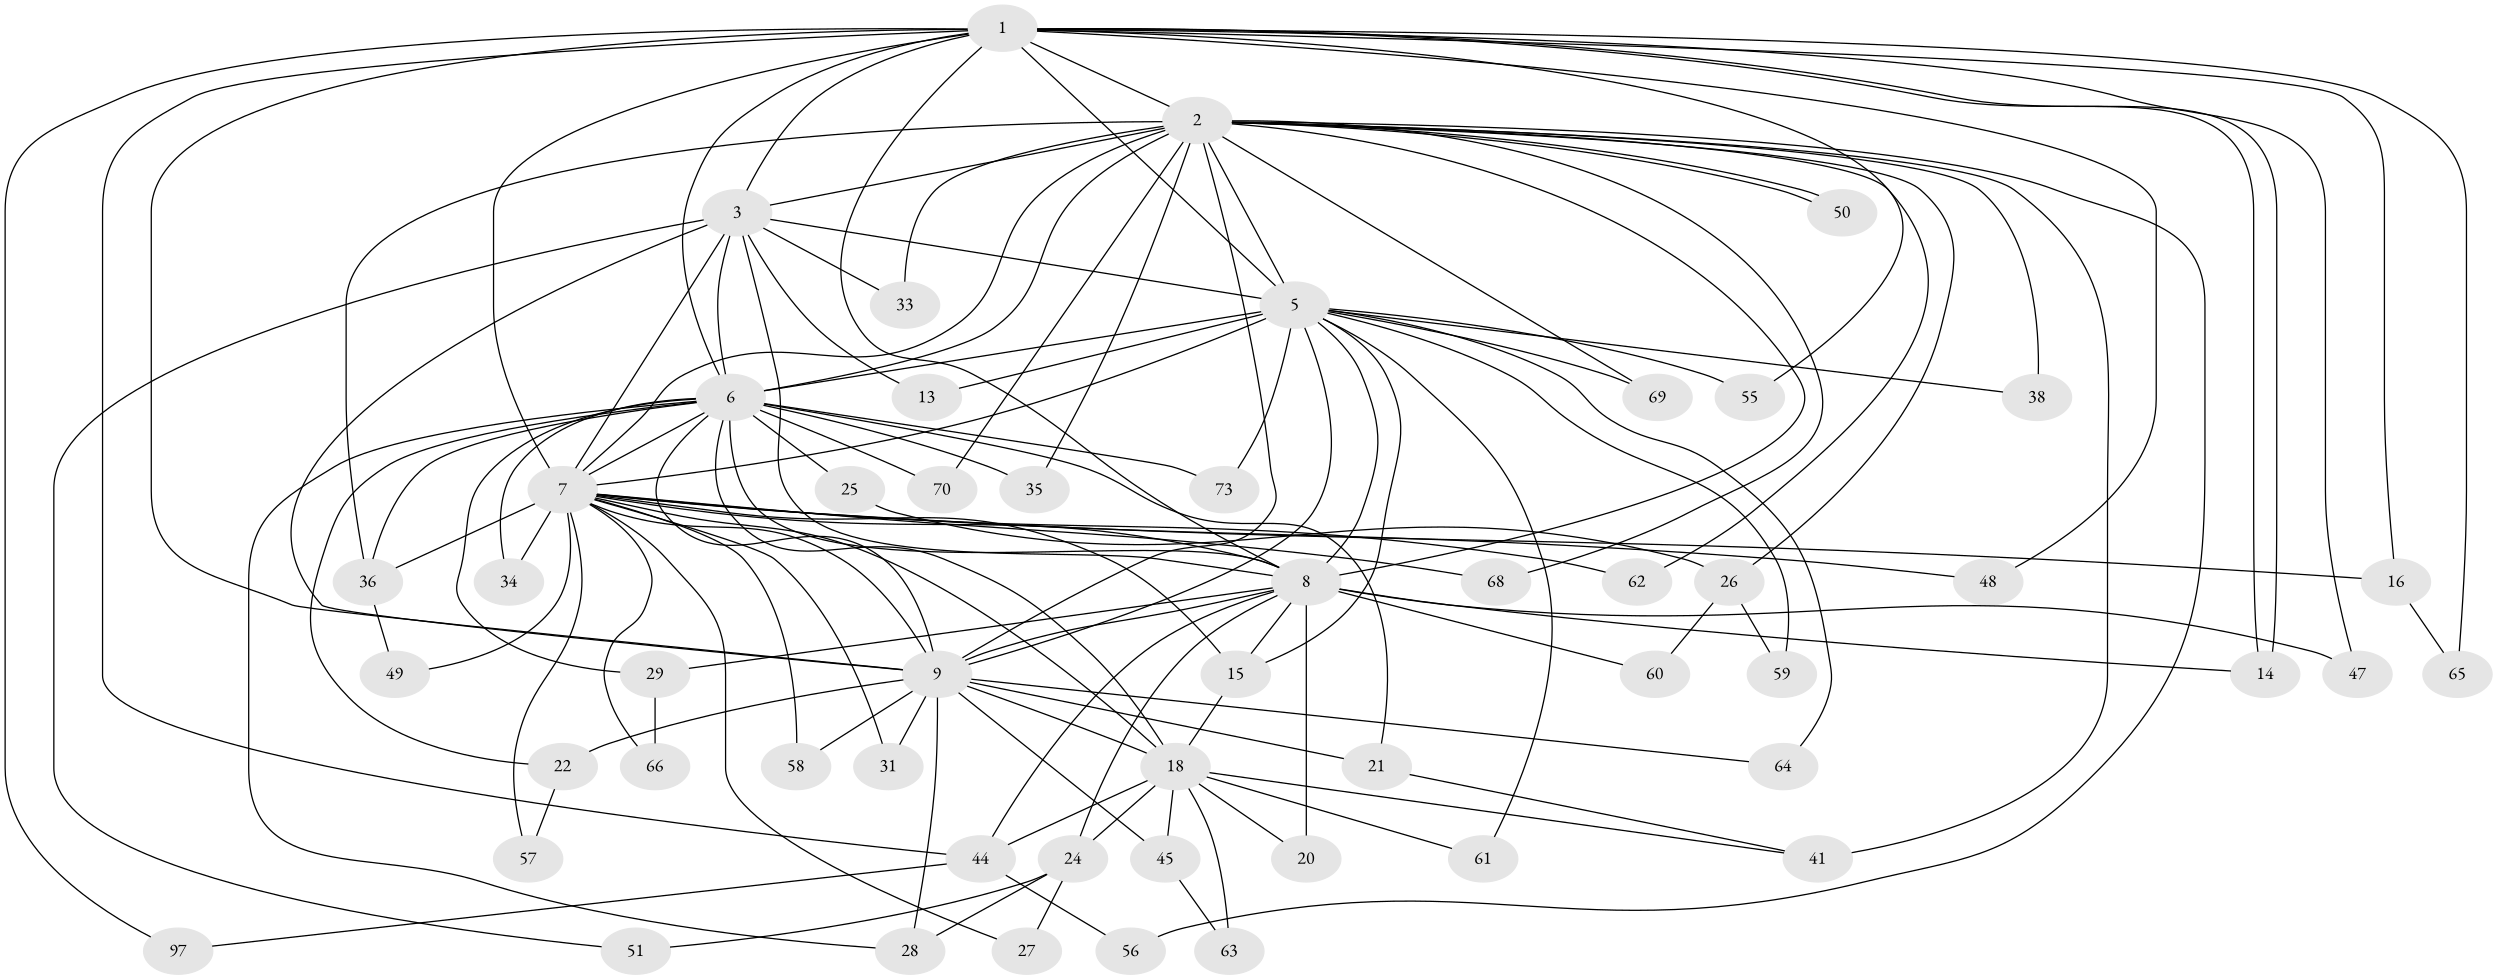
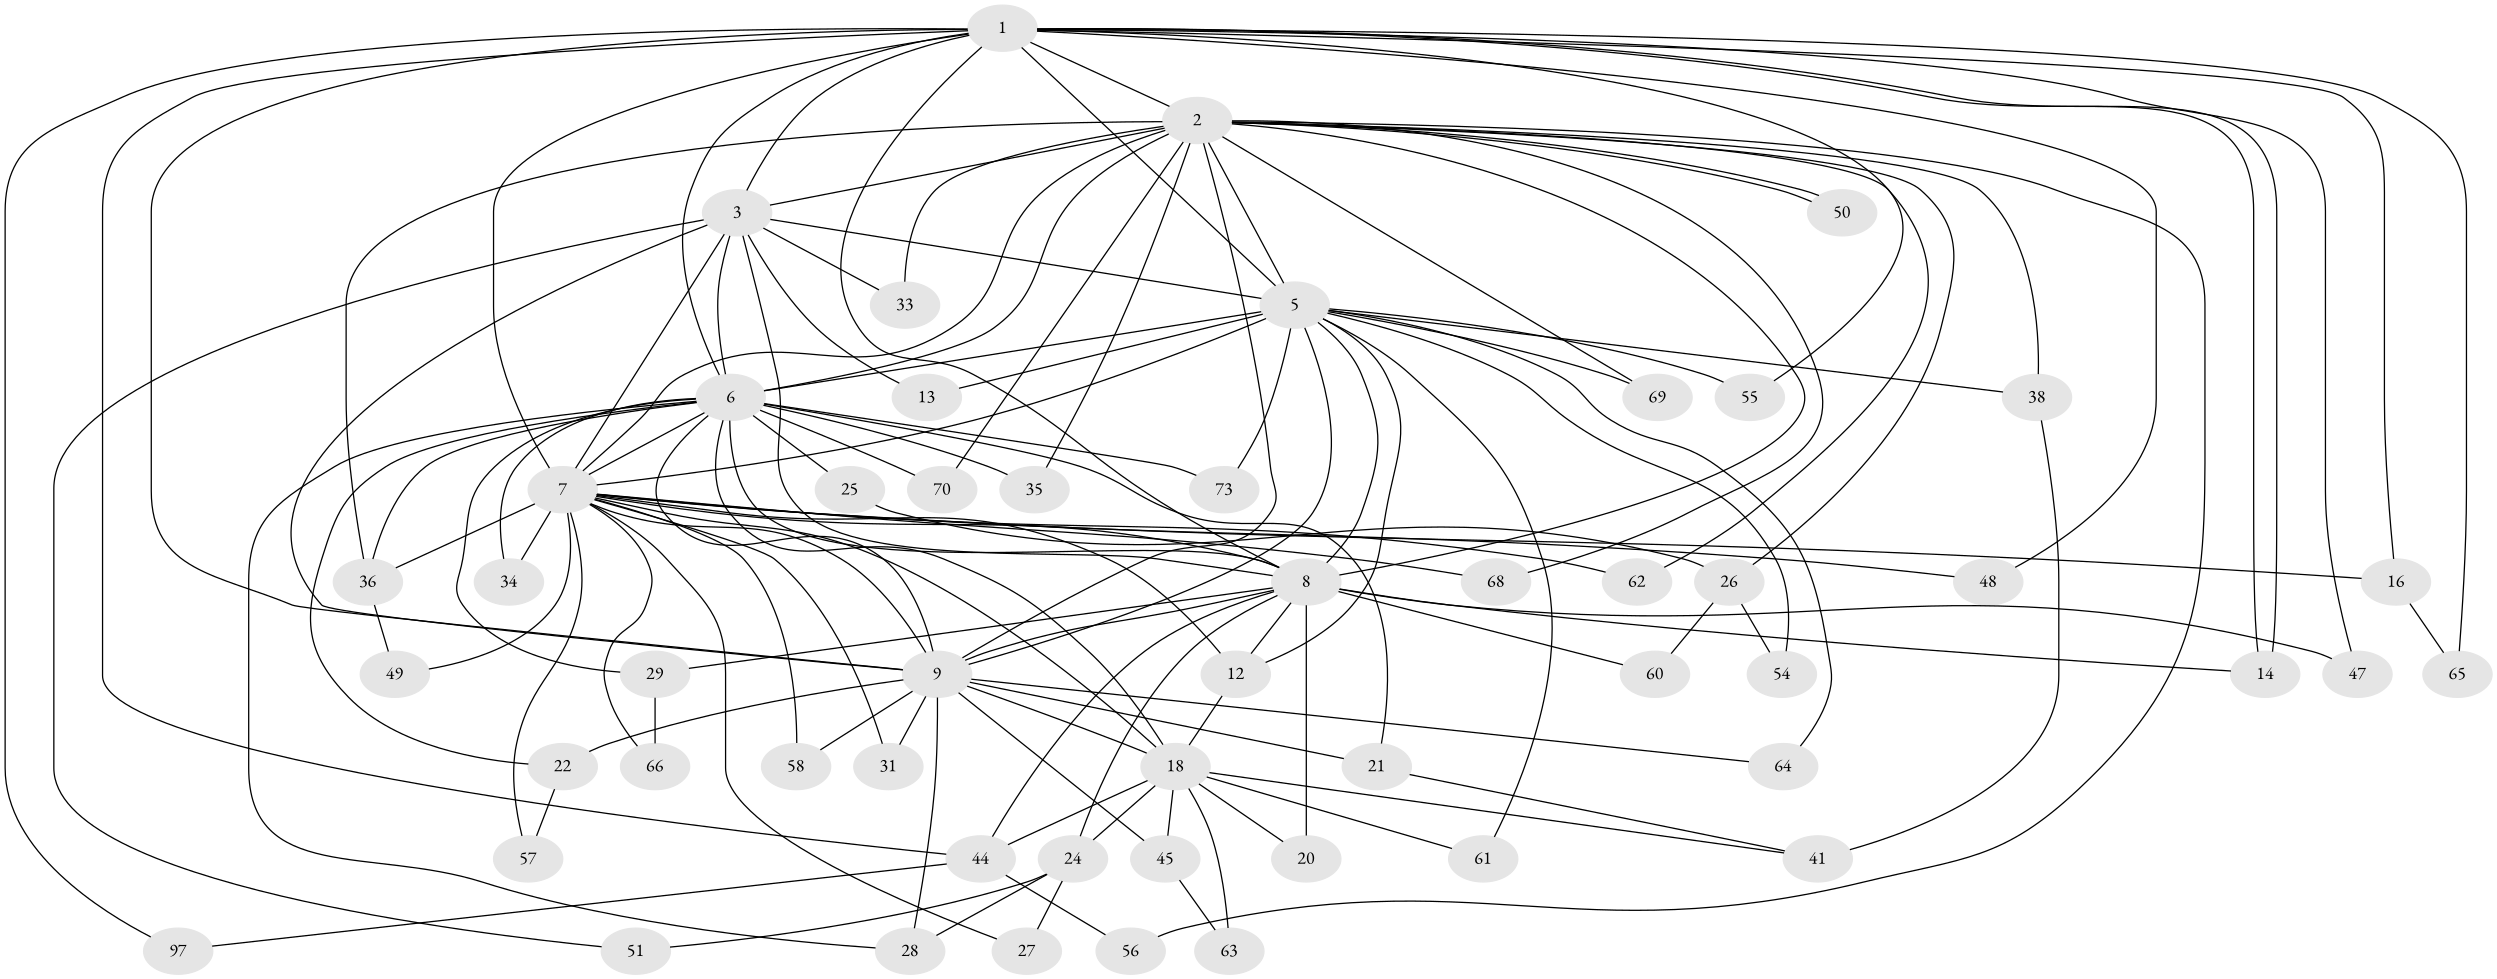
edge "2" -- "41": now "38" -- "41"
node "15": label "15" -> "12"
node "59": label "59" -> "54"
